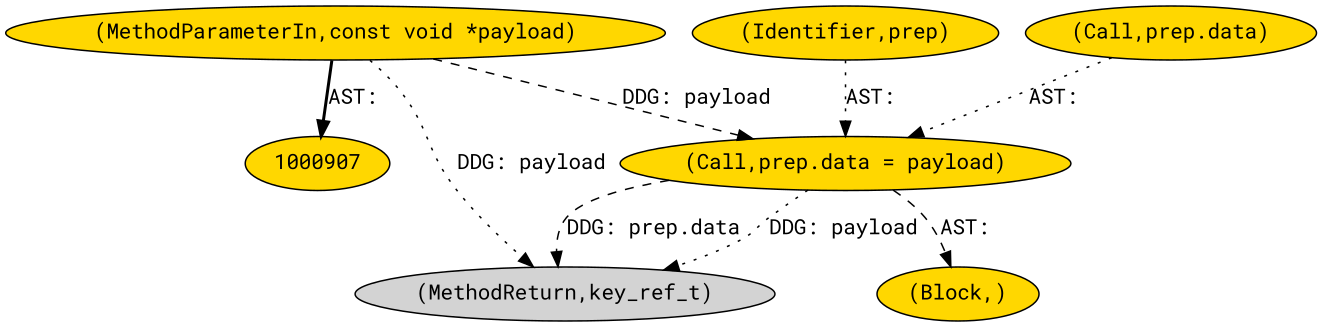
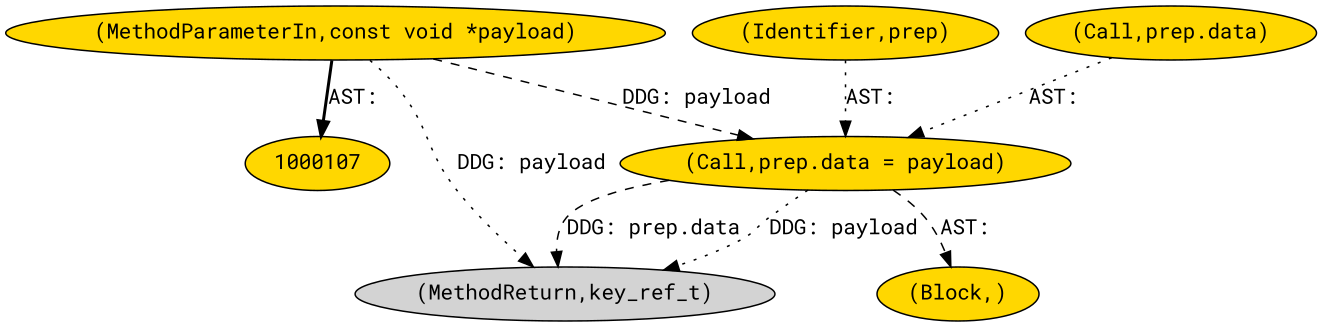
node "1000907": label "1000907" -> "1000107"
